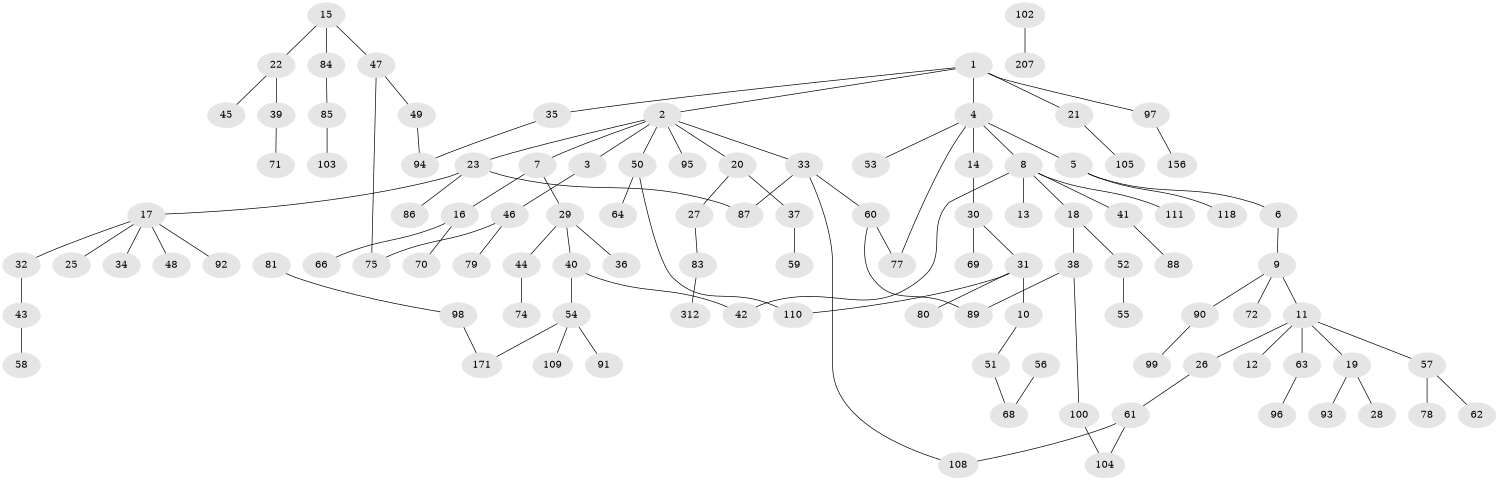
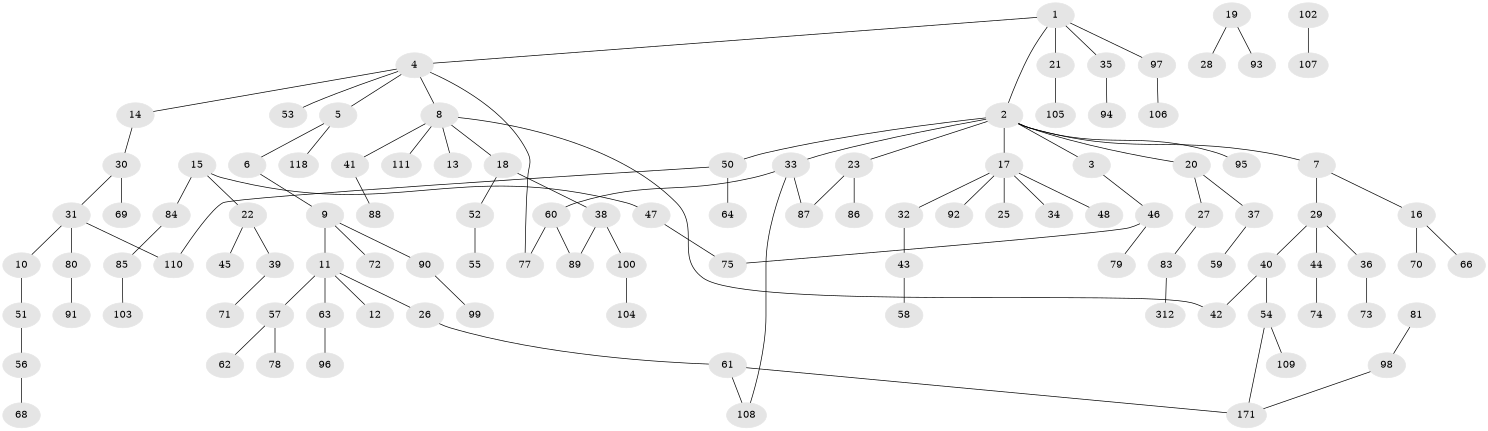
node "207": label "207" -> "107"
node "49": removed
node "156": label "156" -> "106"
edge "23" -- "17": now "2" -- "17"
node "73": added
edge "54" -- "91": now "80" -- "91"
edge "11" -- "19": removed
edge "51" -- "68": now "51" -- "56"
edge "61" -- "104": now "61" -- "171"
